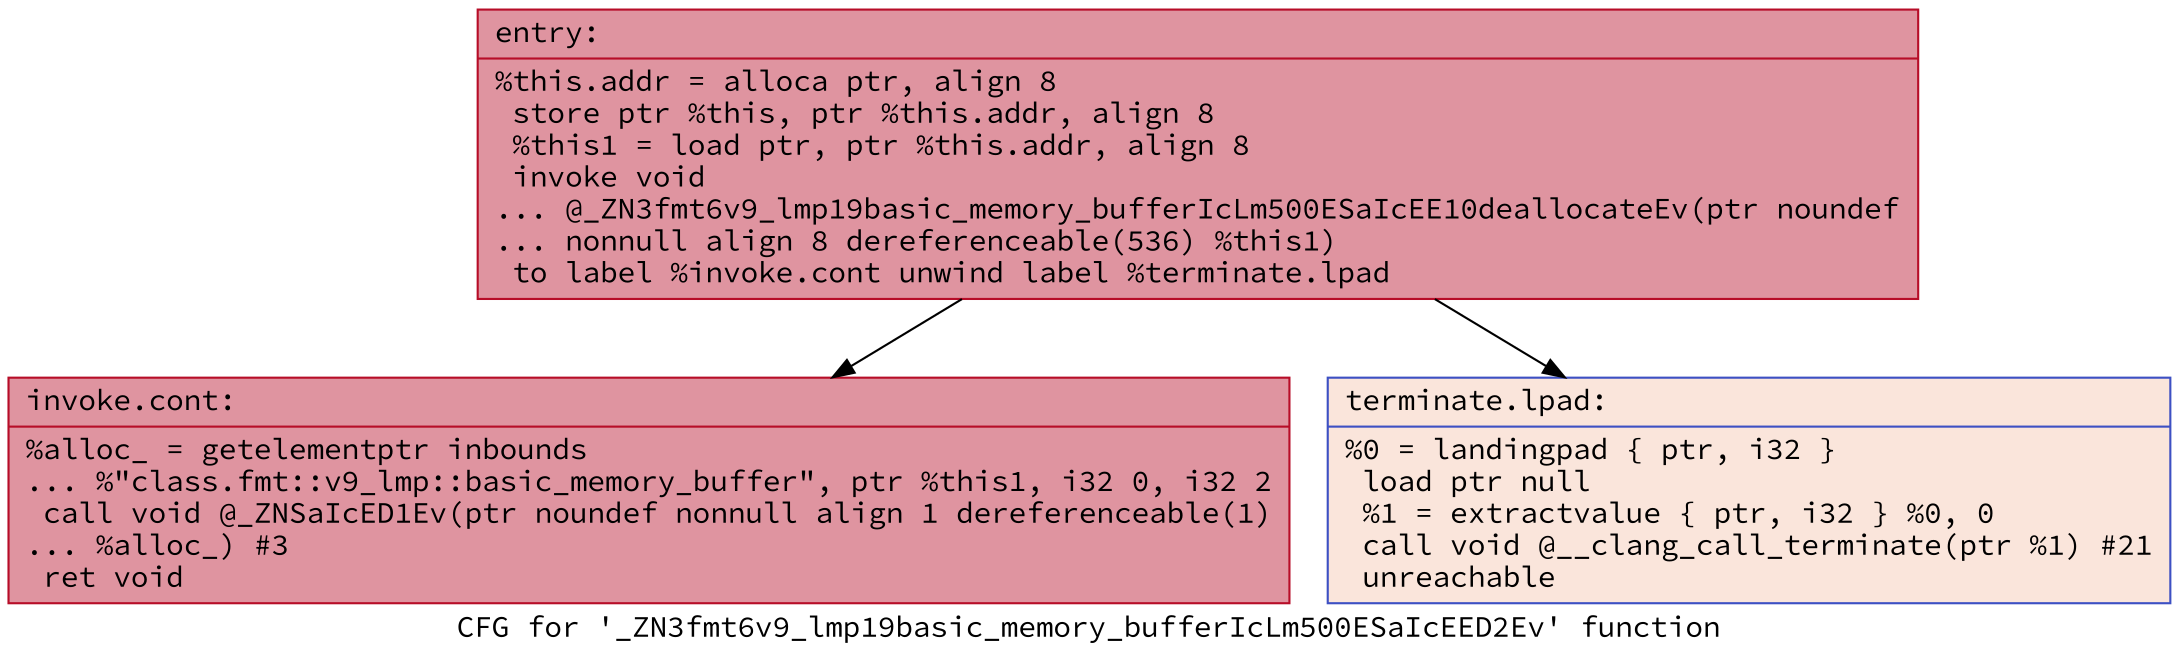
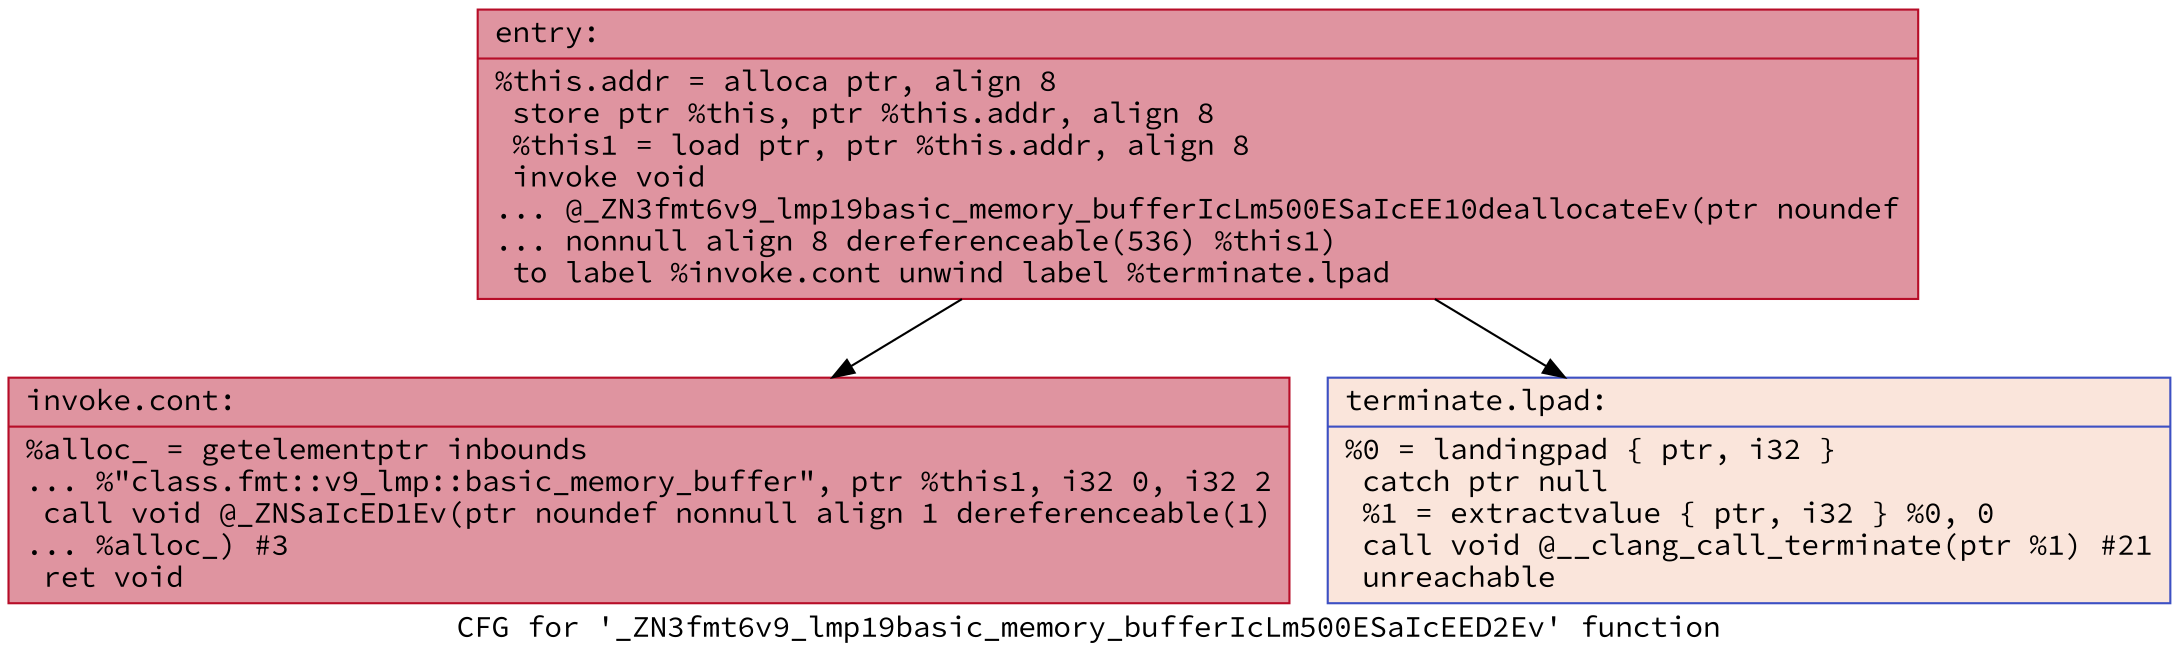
node "terminate.lpad:": text "load ptr null" -> "catch ptr null"
